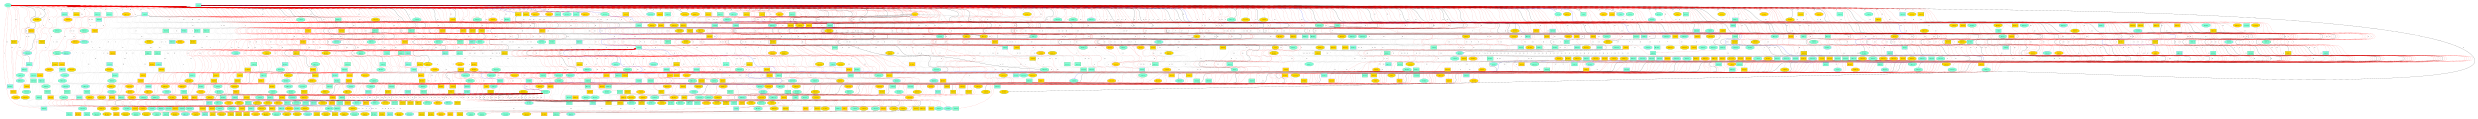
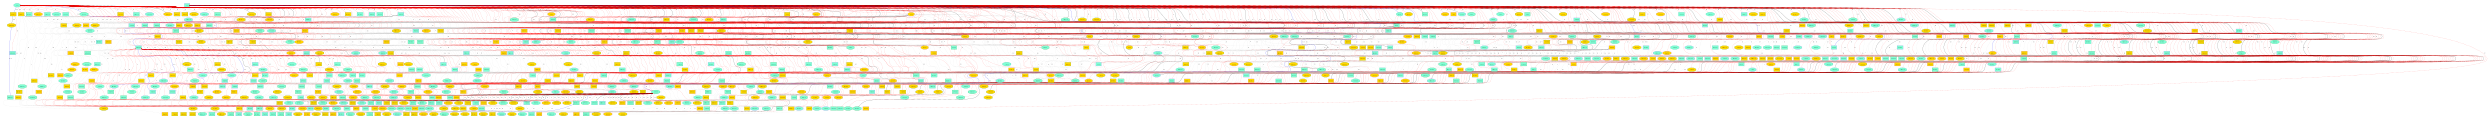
node "464/0.0": added
node "257/0.0": shape box -> octagon
node "553/0.0": added
